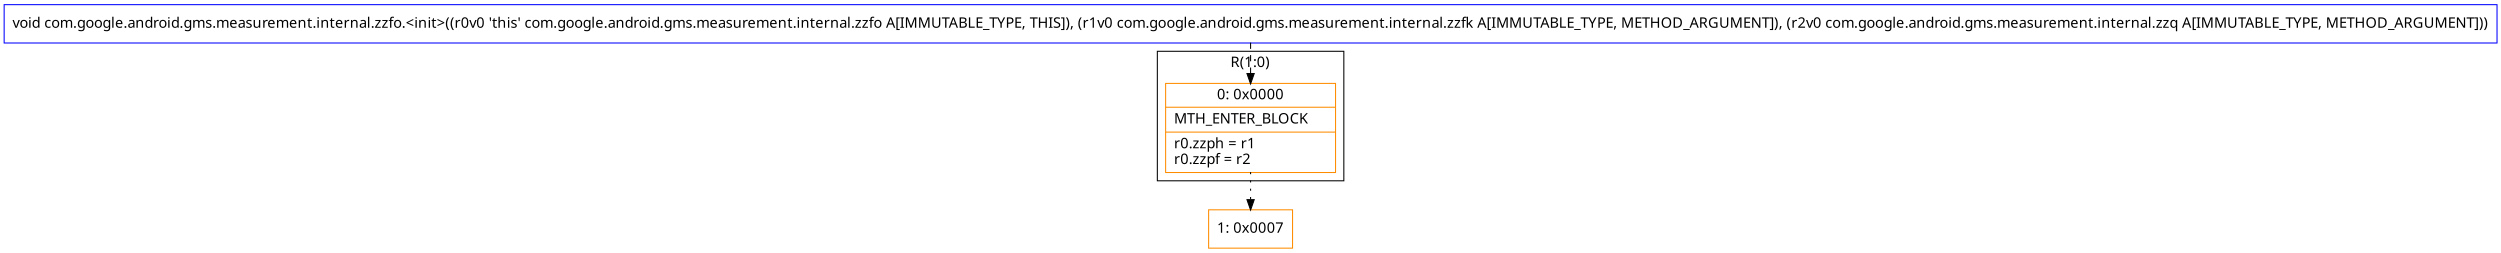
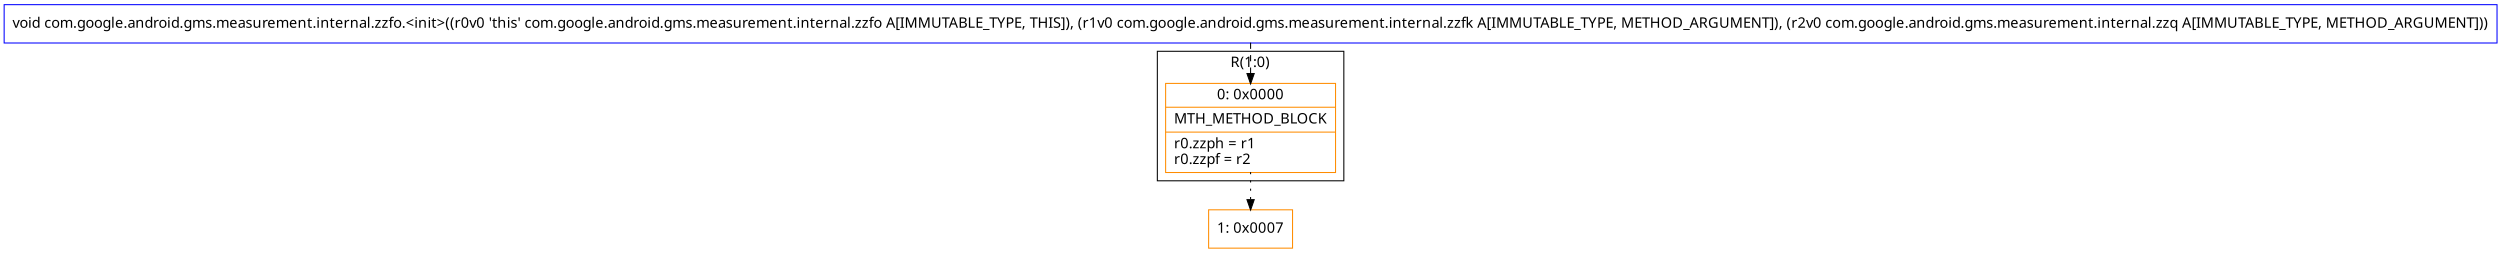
node "0: 0x0000": text "MTH_ENTER_BLOCK" -> "MTH_METHOD_BLOCK"
